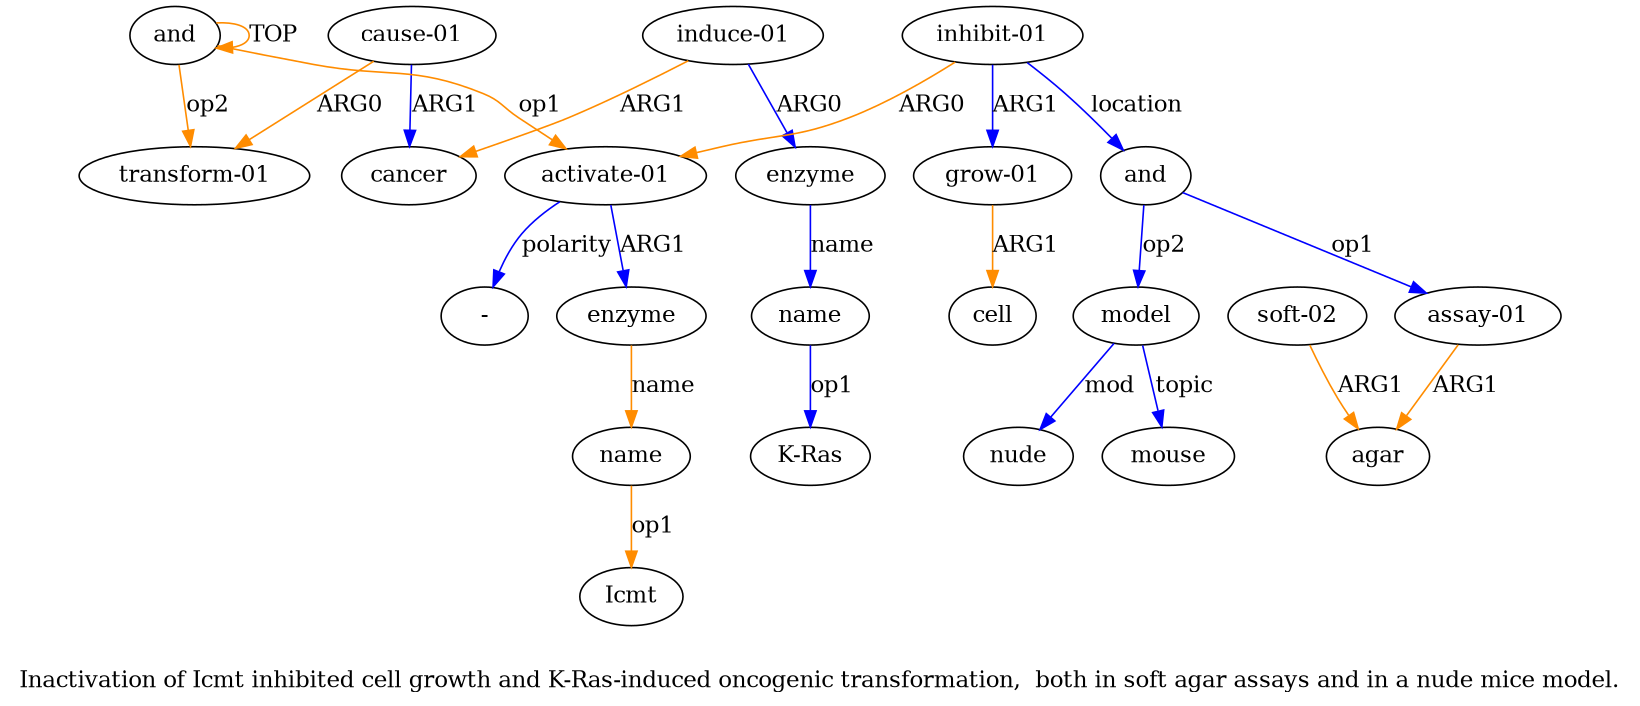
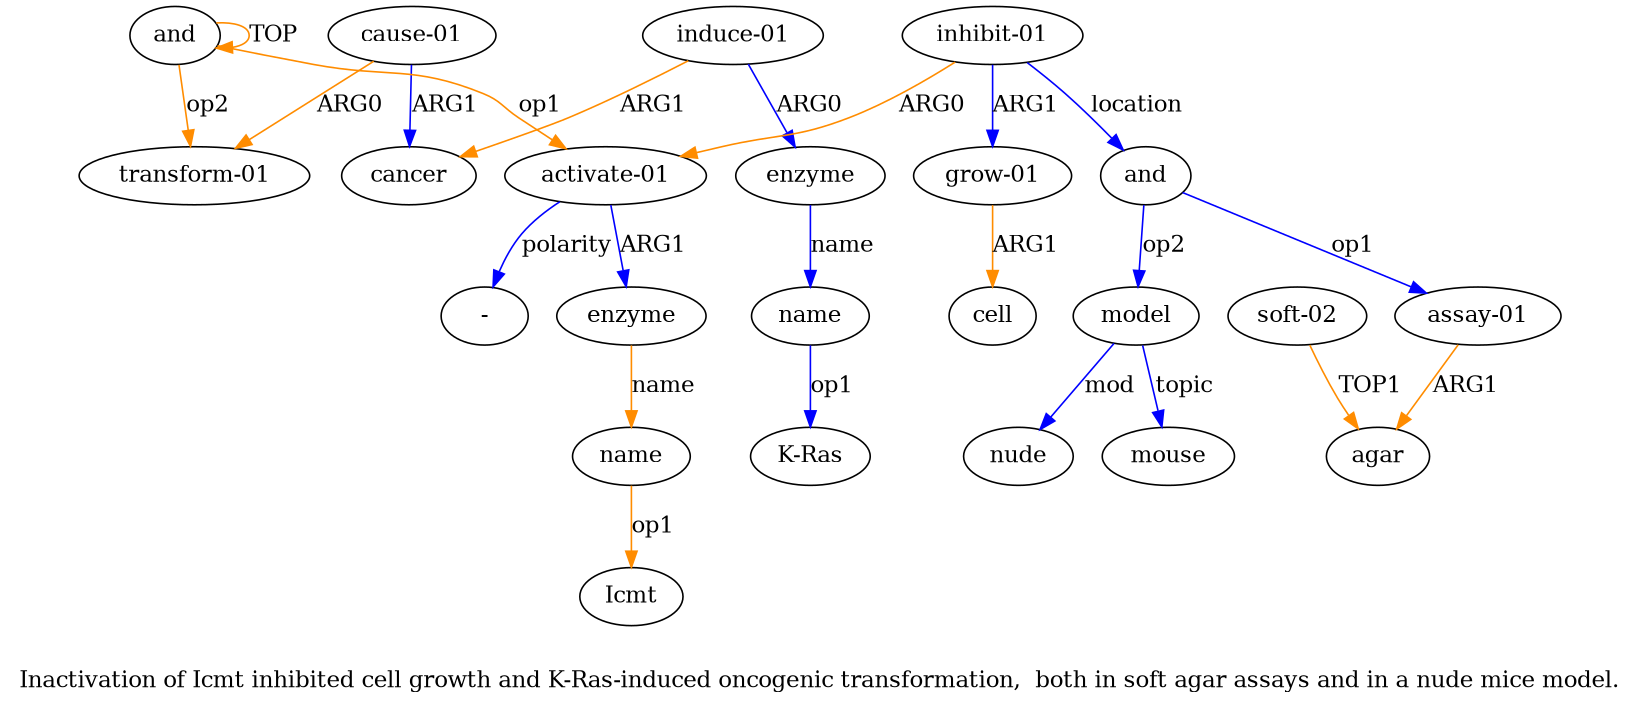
edge "soft-02" -> "agar": label "ARG1" -> "TOP1"
